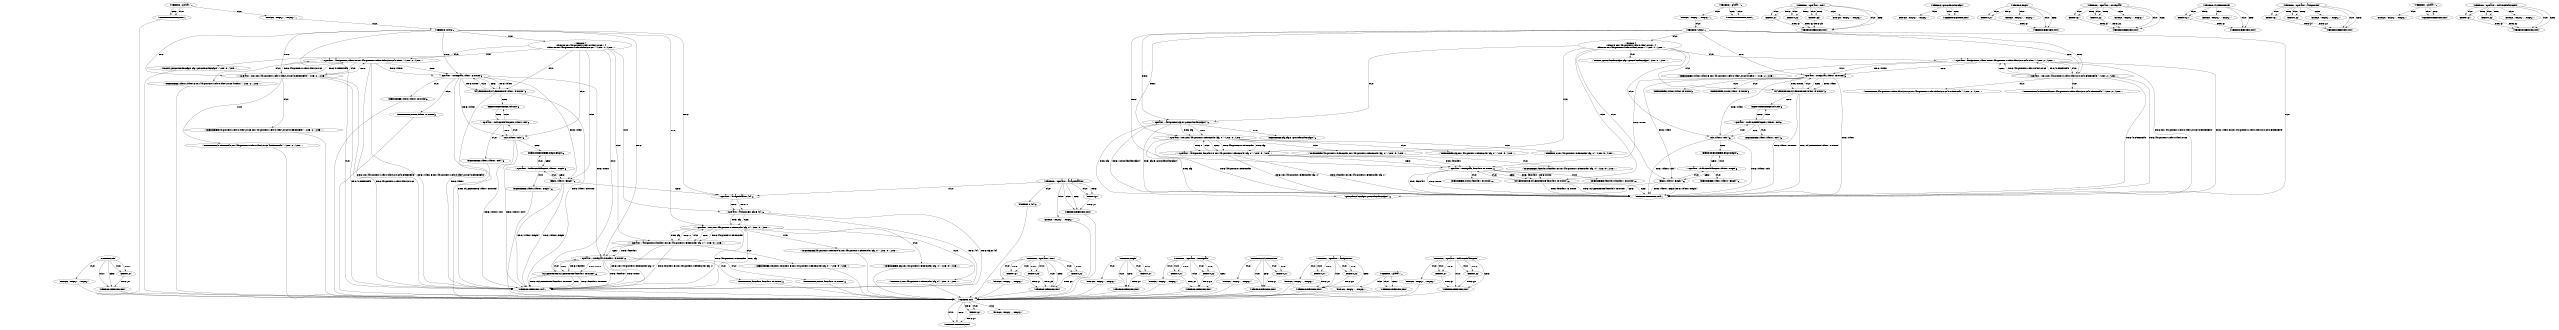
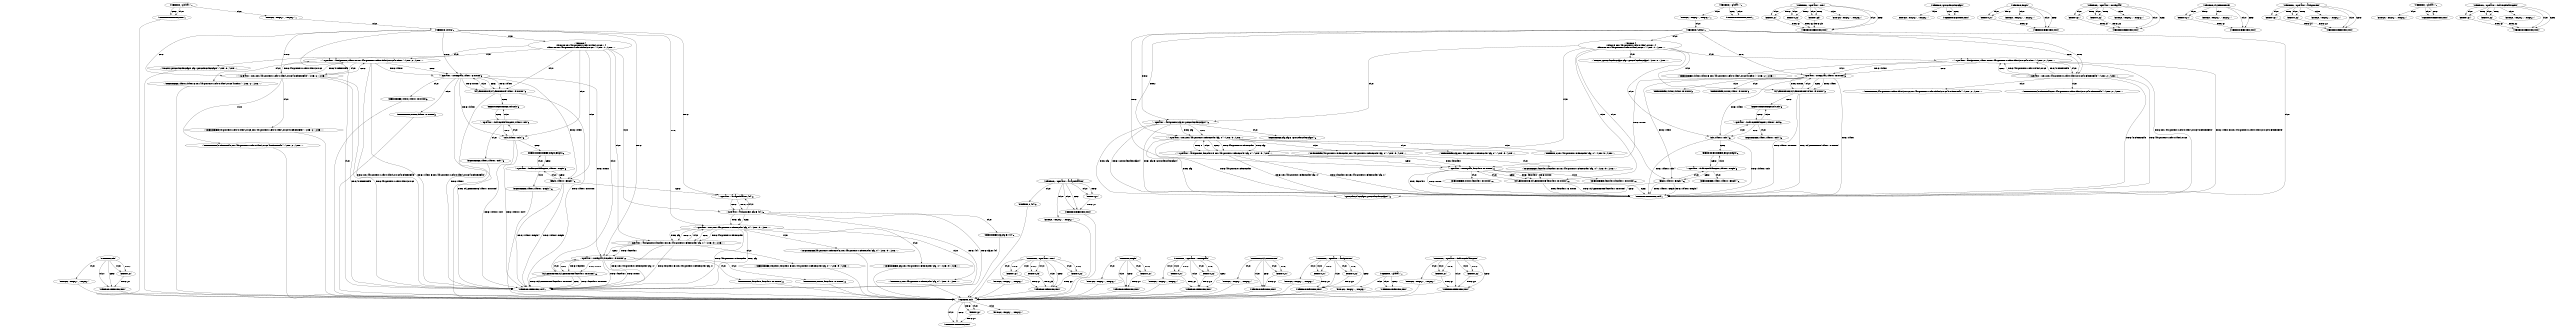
edge "(<operator>.assignment,cfg = vpx_codec_dec_cfg_t())" -> "(IDENTIFIER,cfg,cfg = vpx_codec_dec_cfg_t())": label "DDG: " -> "AST: "
edge "(METHOD,<operator>.arrayInitializer)" -> "(<operator>.arrayInitializer,{0})": now "(<operator>.assignment,cfg = {0})" -> "(<operator>.arrayInitializer,{0})"
node "(IDENTIFIER,cfg,cfg = {0})": added
